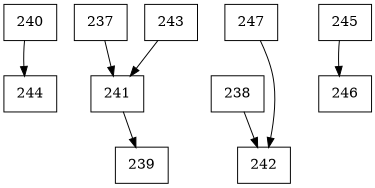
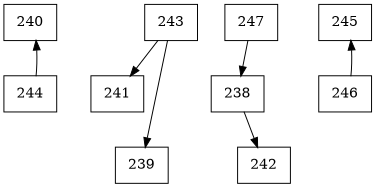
node "237": removed
edge "240" -> "244": reversed
edge "245" -> "246": reversed
edge "247" -> "242": now "247" -> "238"
edge "241" -> "239": now "243" -> "239"
